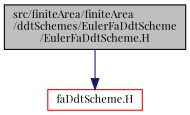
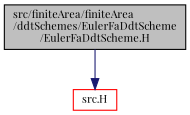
node "faDdtScheme.H": label "faDdtScheme.H" -> "src.H"
